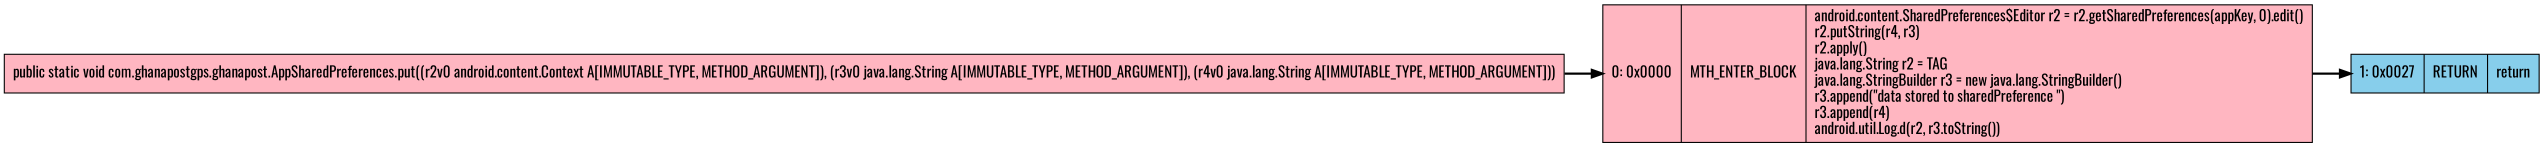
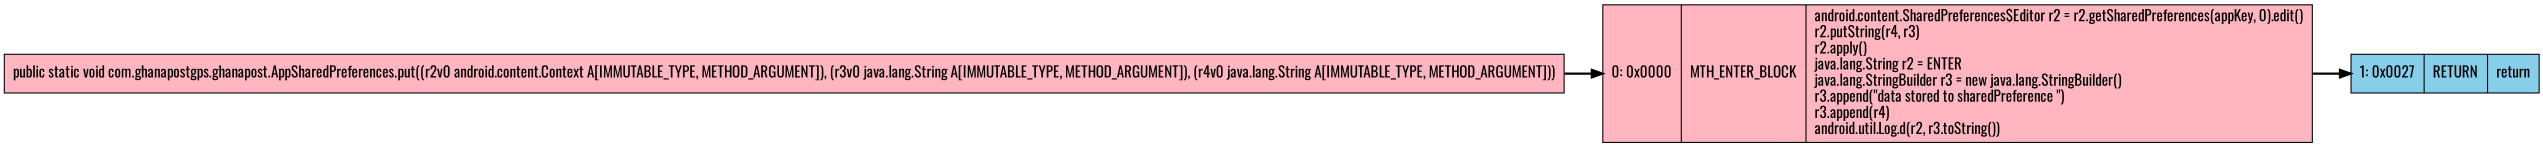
node "0: 0x0000": text "java.lang.String r2 = TAG" -> "java.lang.String r2 = ENTER"
